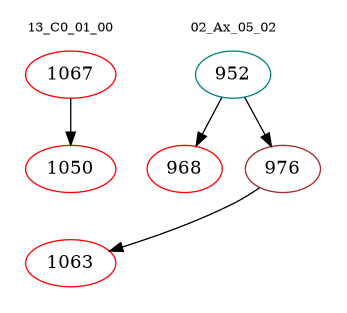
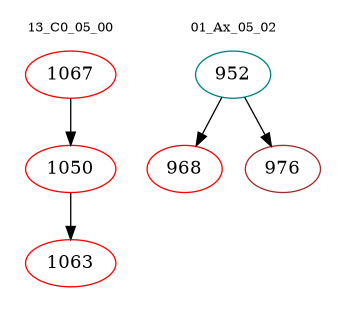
cluster "13_C0_01_00": label "13_C0_01_00" -> "13_C0_05_00"
cluster "02_Ax_05_02": label "02_Ax_05_02" -> "01_Ax_05_02"
edge "976" -> "1063": now "1050" -> "1063"
